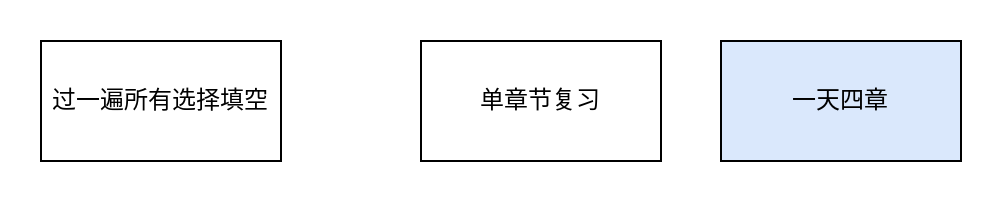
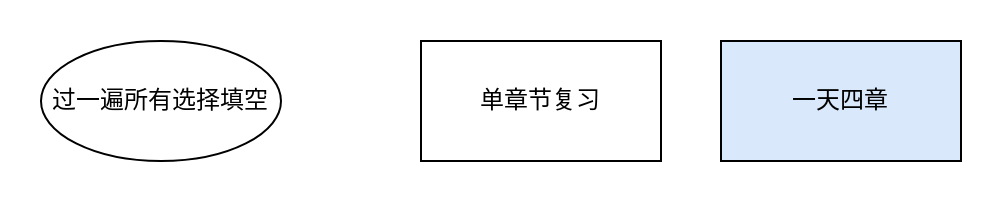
node "过一遍所有选择填空": shape rectangle -> ellipse
